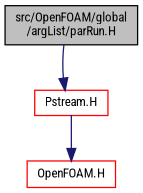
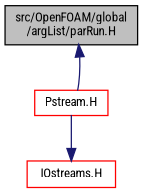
edge "src/OpenFOAM/global /argList/parRun.H" -> "Pstream.H": reversed
node "OpenFOAM.H": label "OpenFOAM.H" -> "IOstreams.H"
